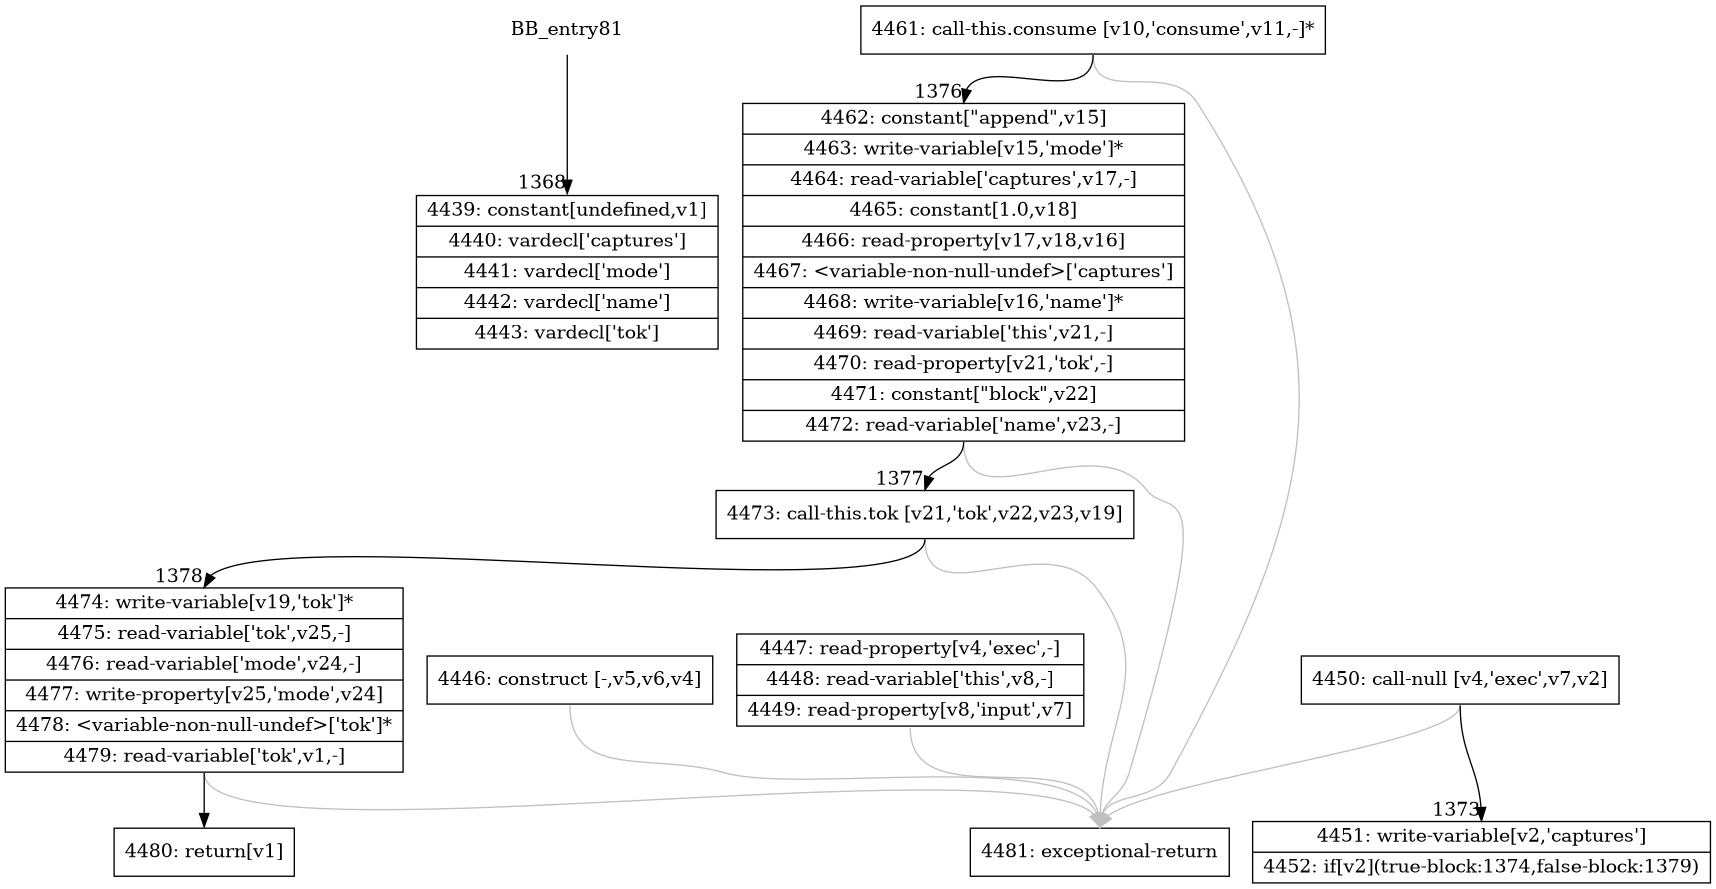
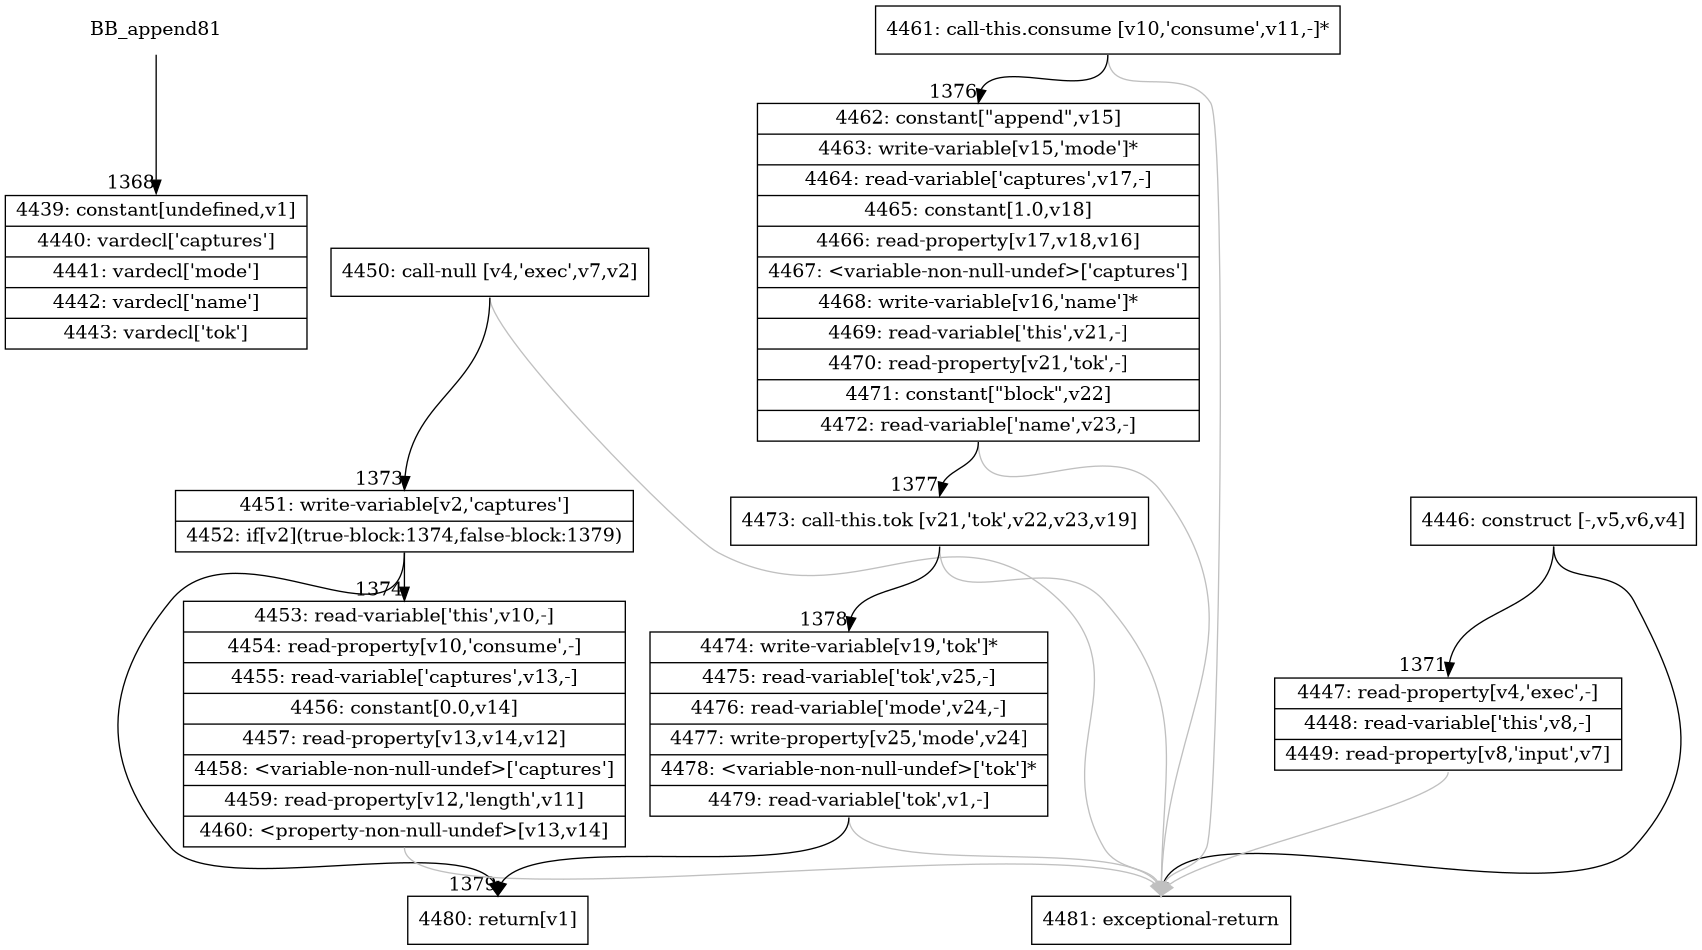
node "BB_entry81": label "BB_entry81" -> "BB_append81"
edge "4446: construct [-,v5,v6,v4]" -> "4447: read-property[v4,'exec',-]": added
node "4453: read-variable['this',v10,-]": added
edge "4451: write-variable[v2,'captures']" -> "4480: return[v1]": added
edge "4446: construct [-,v5,v6,v4]" -> "4481: exceptional-return": color gray -> black
